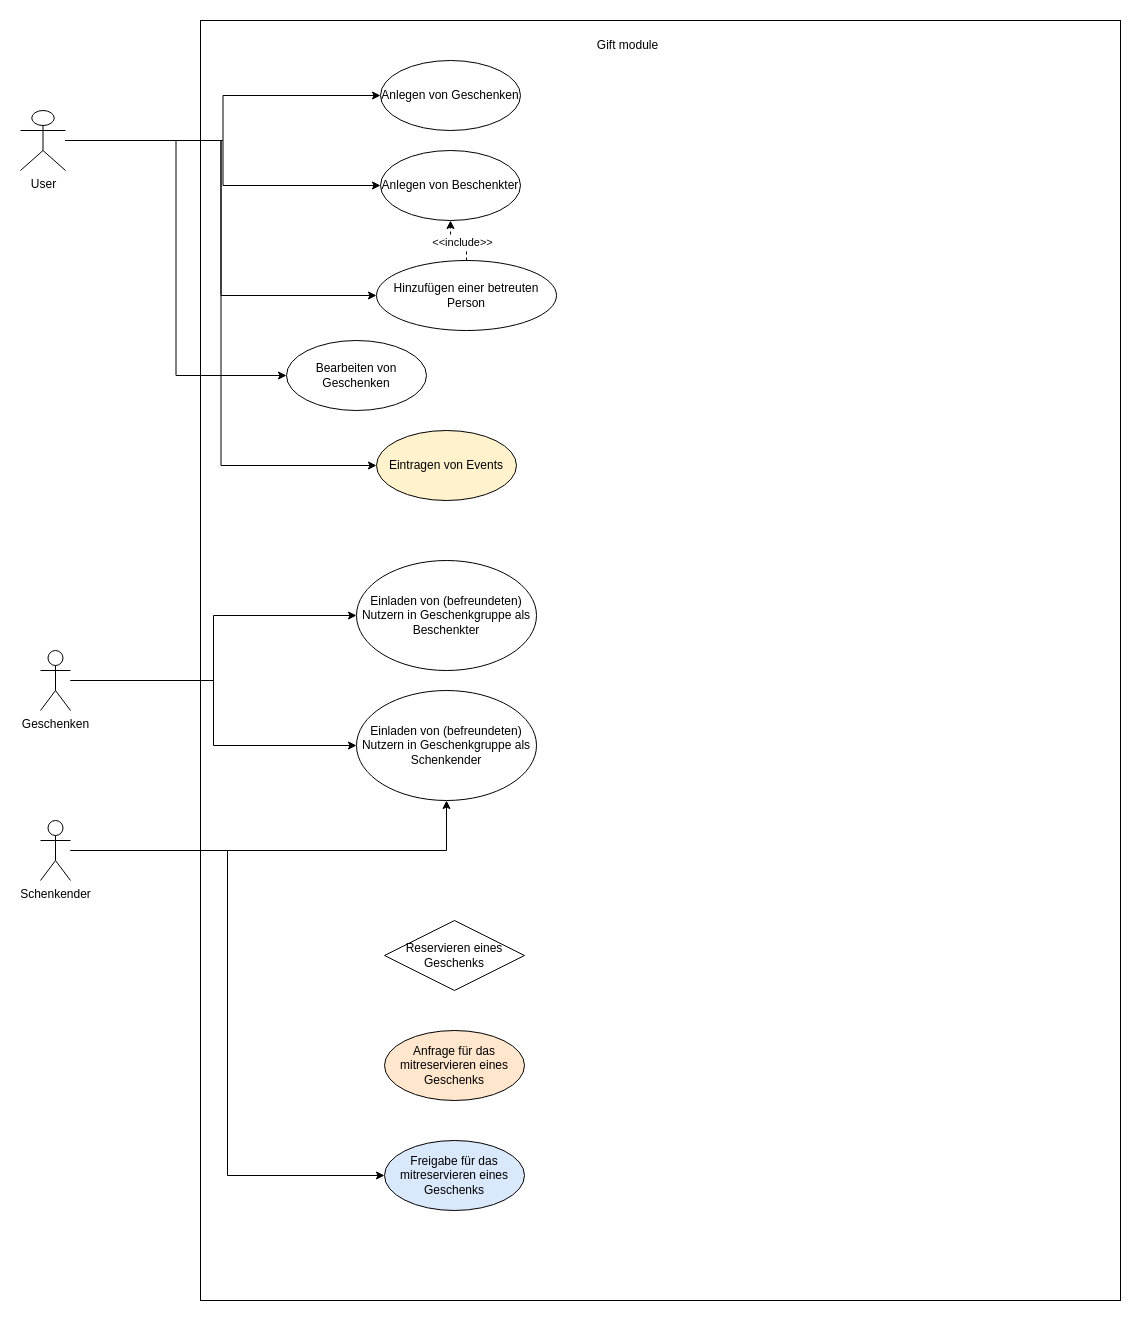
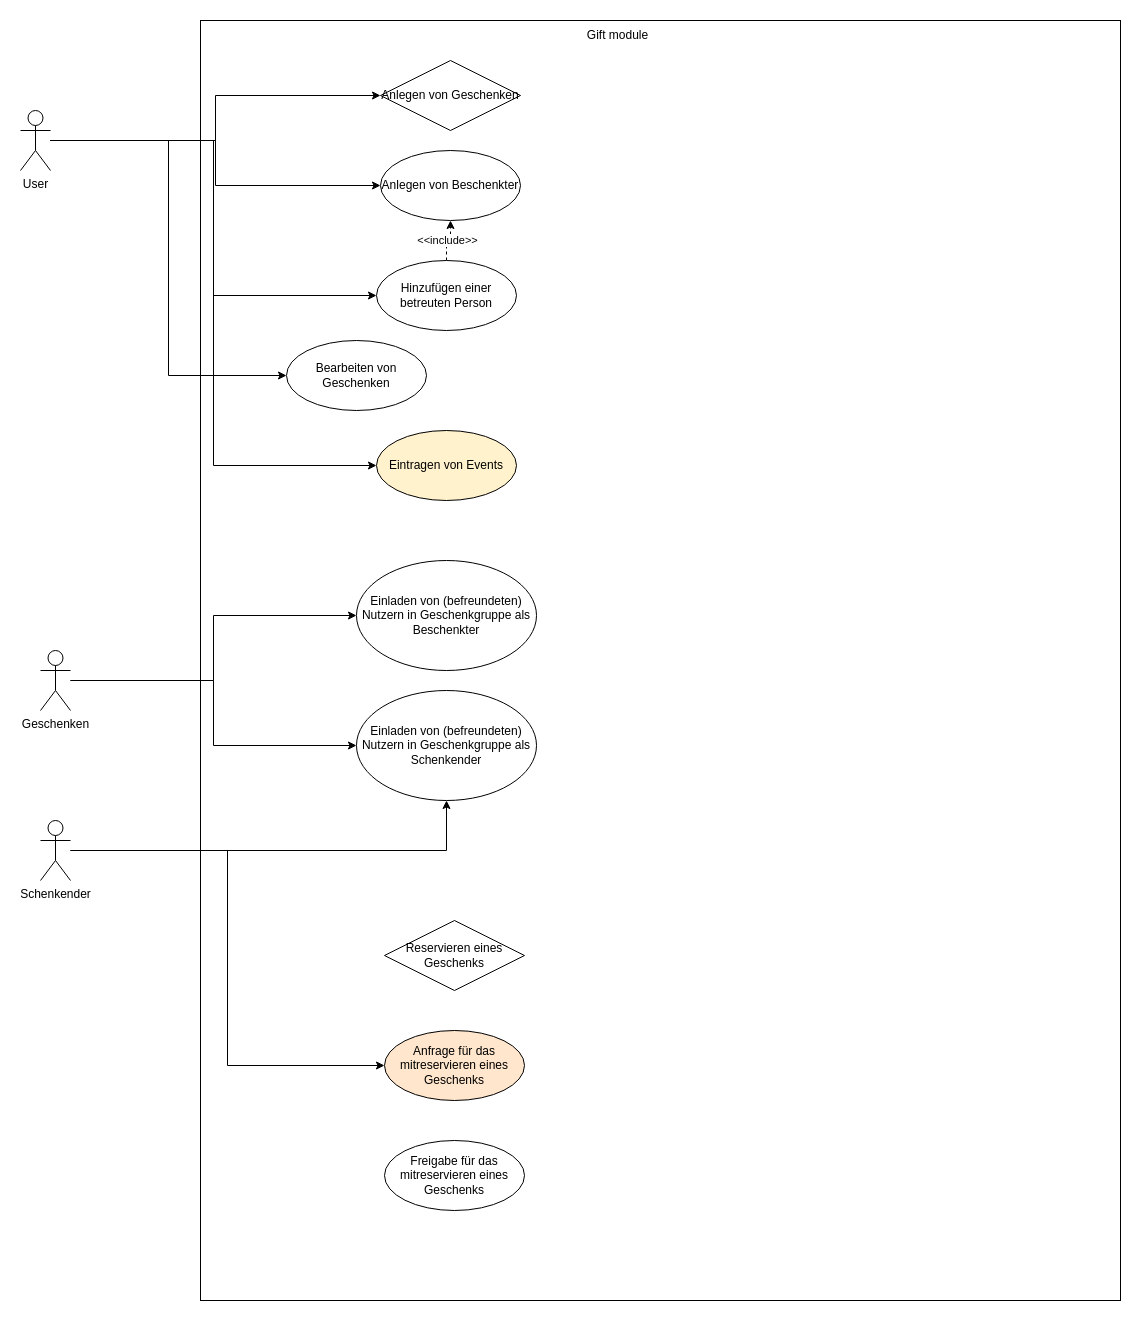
node "Gift module": moved (627, 46) -> (617, 36)
node "Anlegen von Geschenken": shape ellipse -> diamond
node "User": size 45x60 -> 30x60
node "Hinzufügen einer betreuten Person": size 180x70 -> 140x70
edge "Schenkender" -> "Anfrage für das mitreservieren eines Geschenks": added
edge "Schenkender" -> "Freigabe für das mitreservieren eines Geschenks": removed
node "Freigabe für das mitreservieren eines Geschenks": fillcolor #dae8fc -> #ffffff
